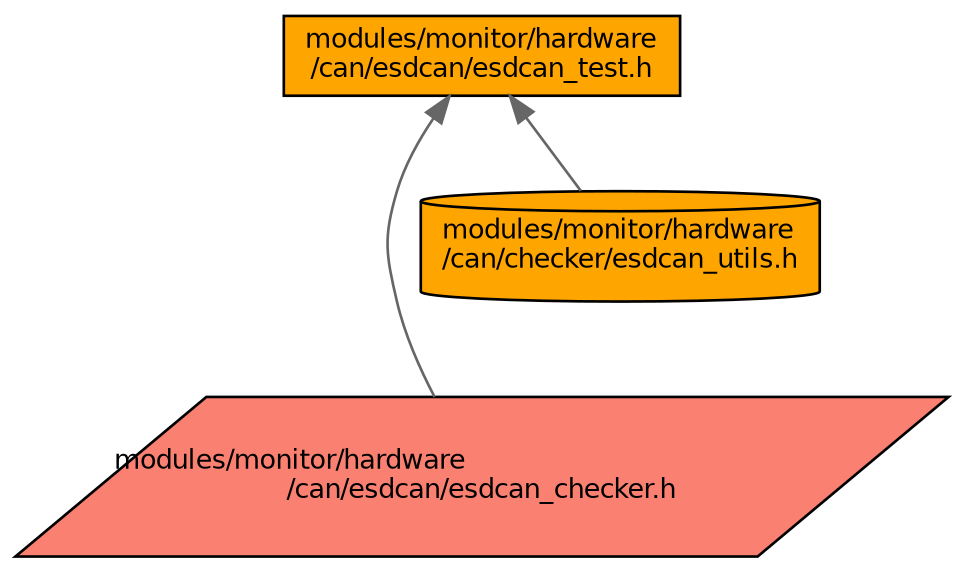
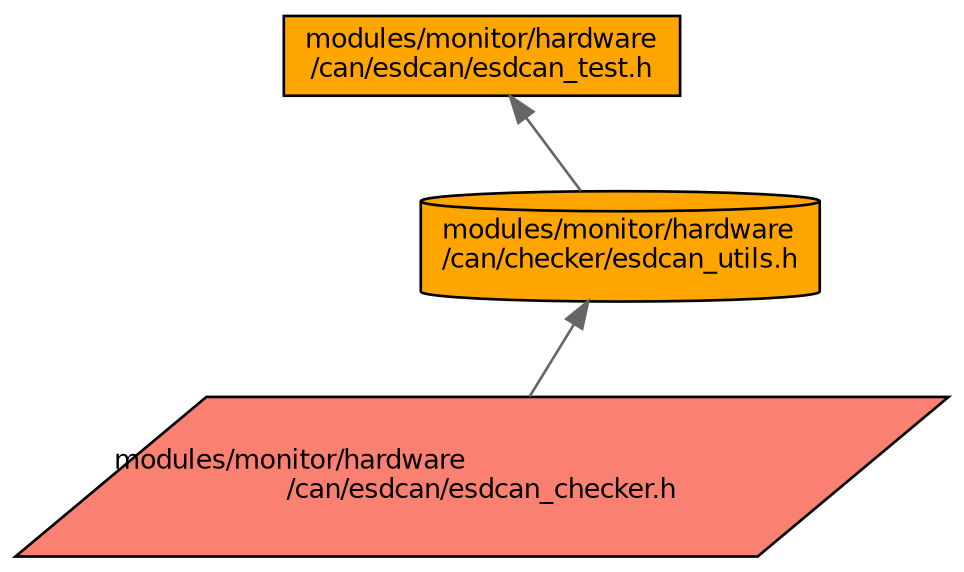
edge "modules/monitor/hardware /can/esdcan/esdcan_checker.h" -> "modules/monitor/hardware /can/esdcan/esdcan_test.h": now "modules/monitor/hardware /can/esdcan/esdcan_checker.h" -> "modules/monitor/hardware /can/checker/esdcan_utils.h"
